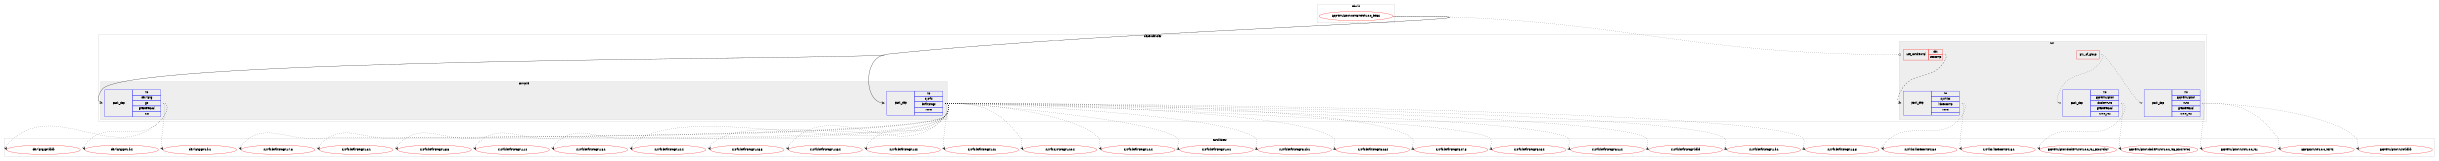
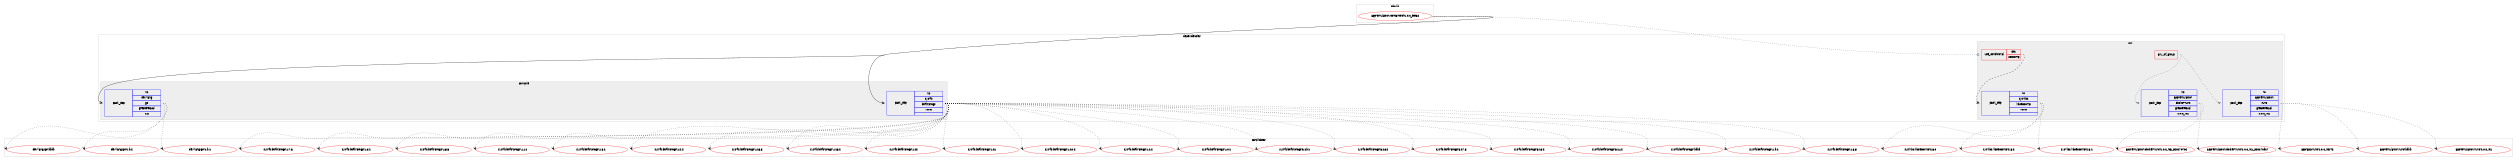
node "sys-fs/sys-progs-4.10.2": label "sys-fs/sys-progs-4.10.2" -> "sys-fs/btrfs-progs-4.10.2"
node "sys-libs/libseccomp-2.3.2": added
